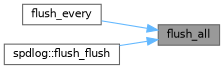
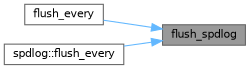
node "flush_all": label "flush_all" -> "flush_spdlog"
node "spdlog::flush_flush": label "spdlog::flush_flush" -> "spdlog::flush_every"
